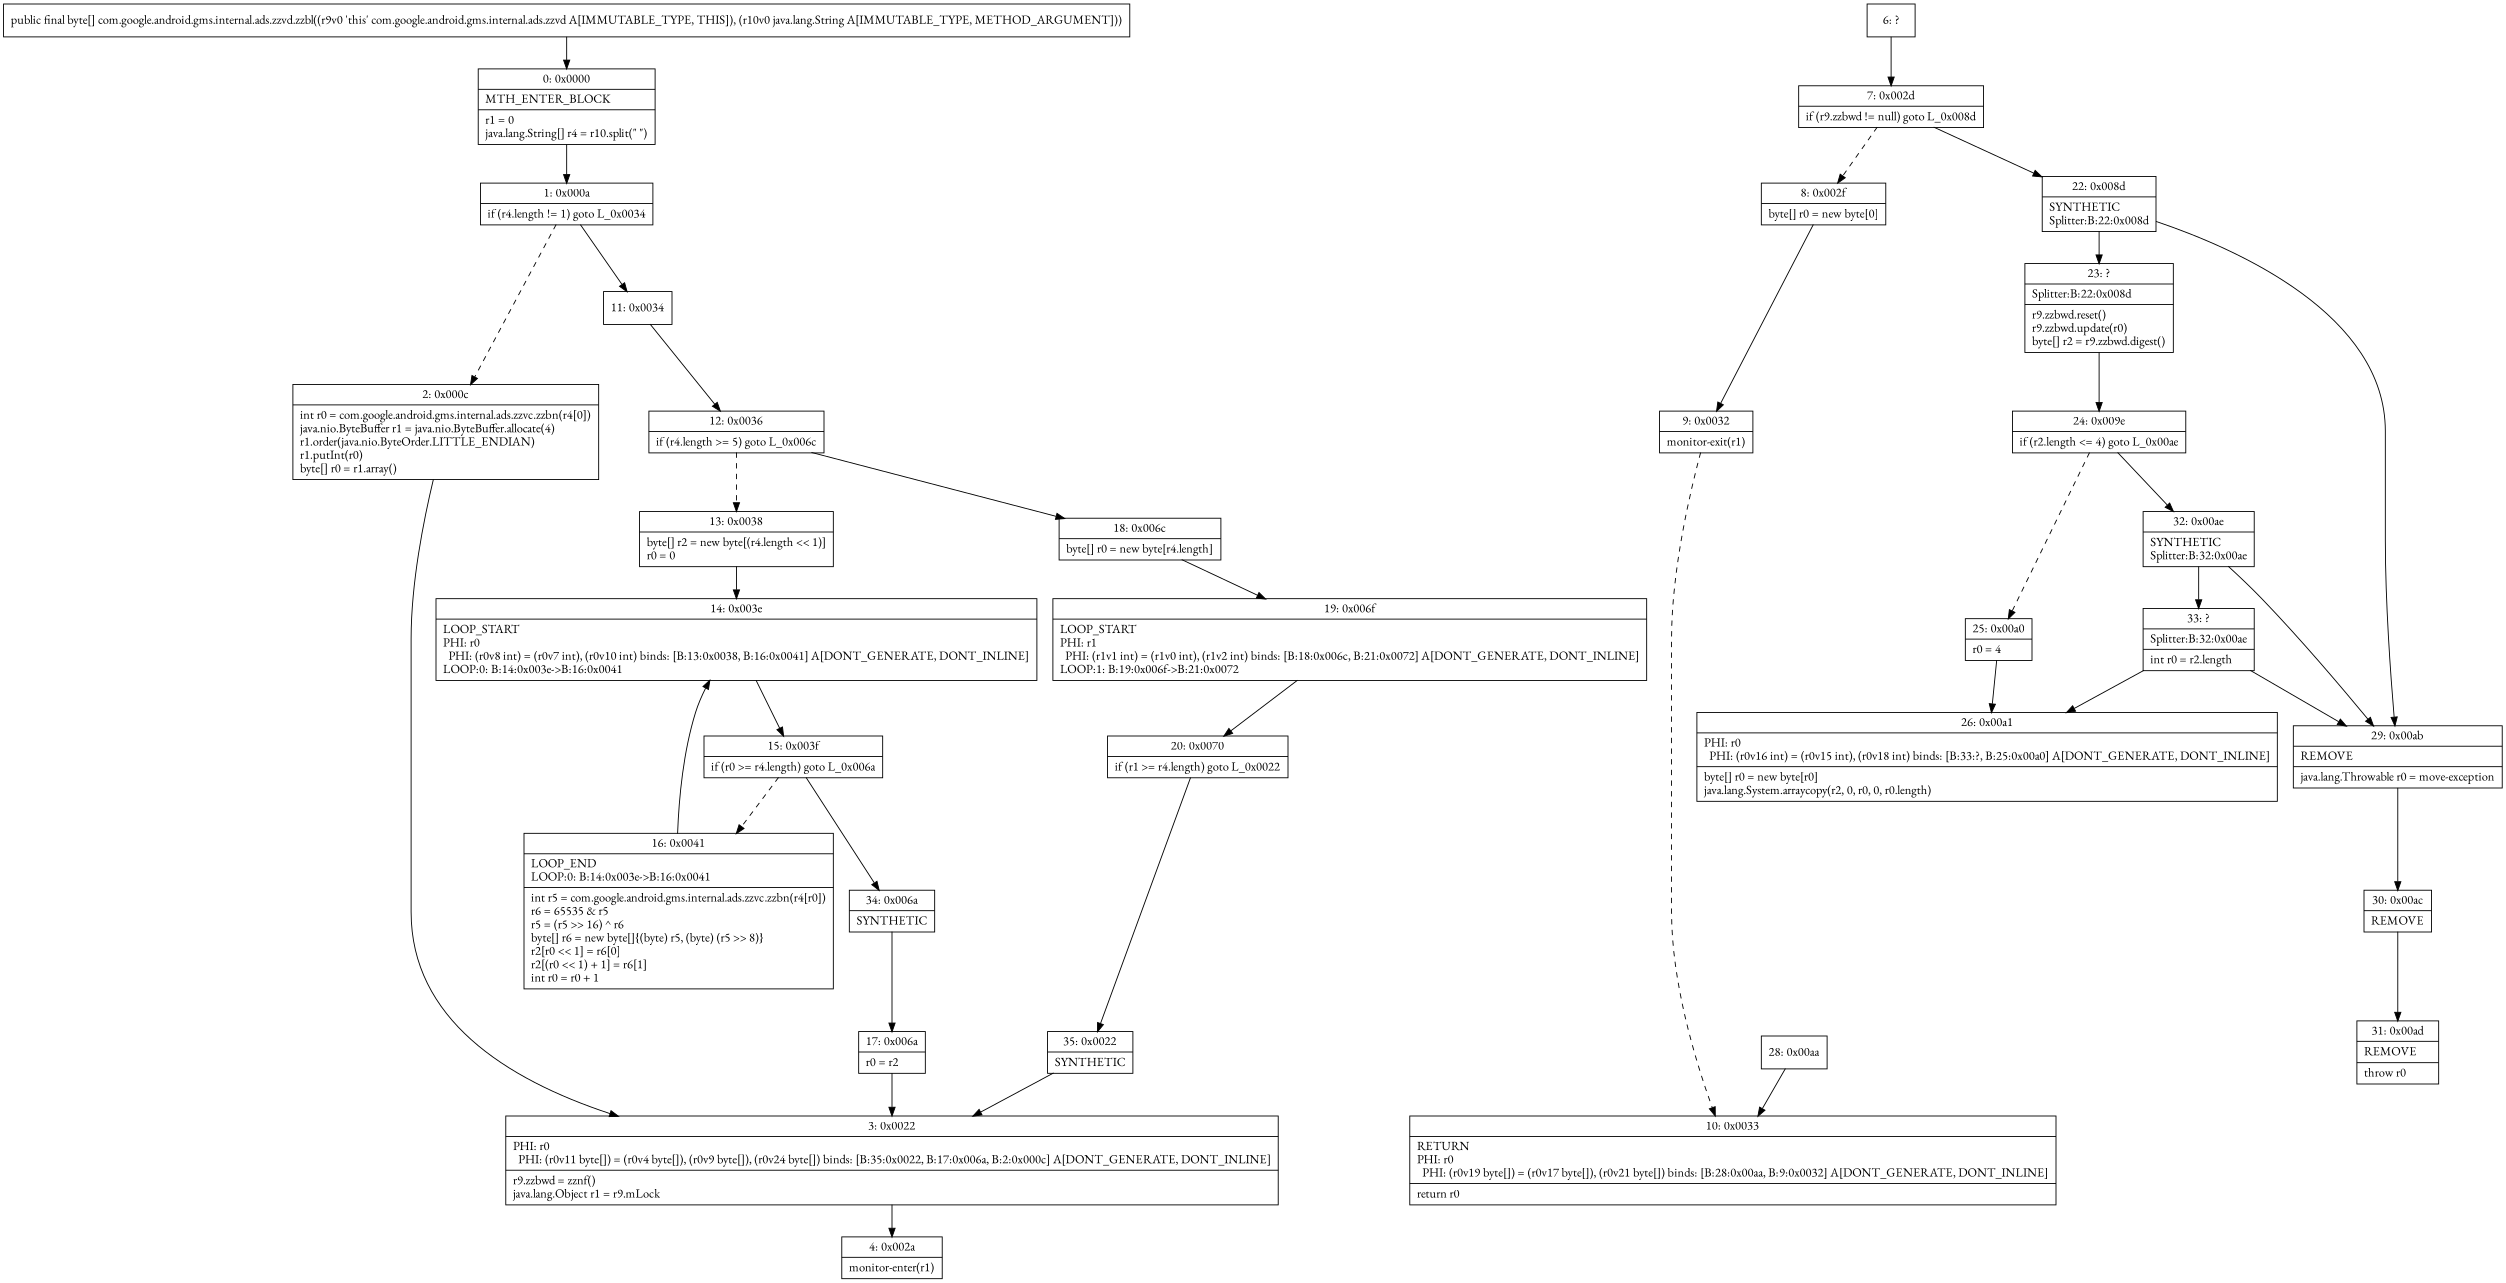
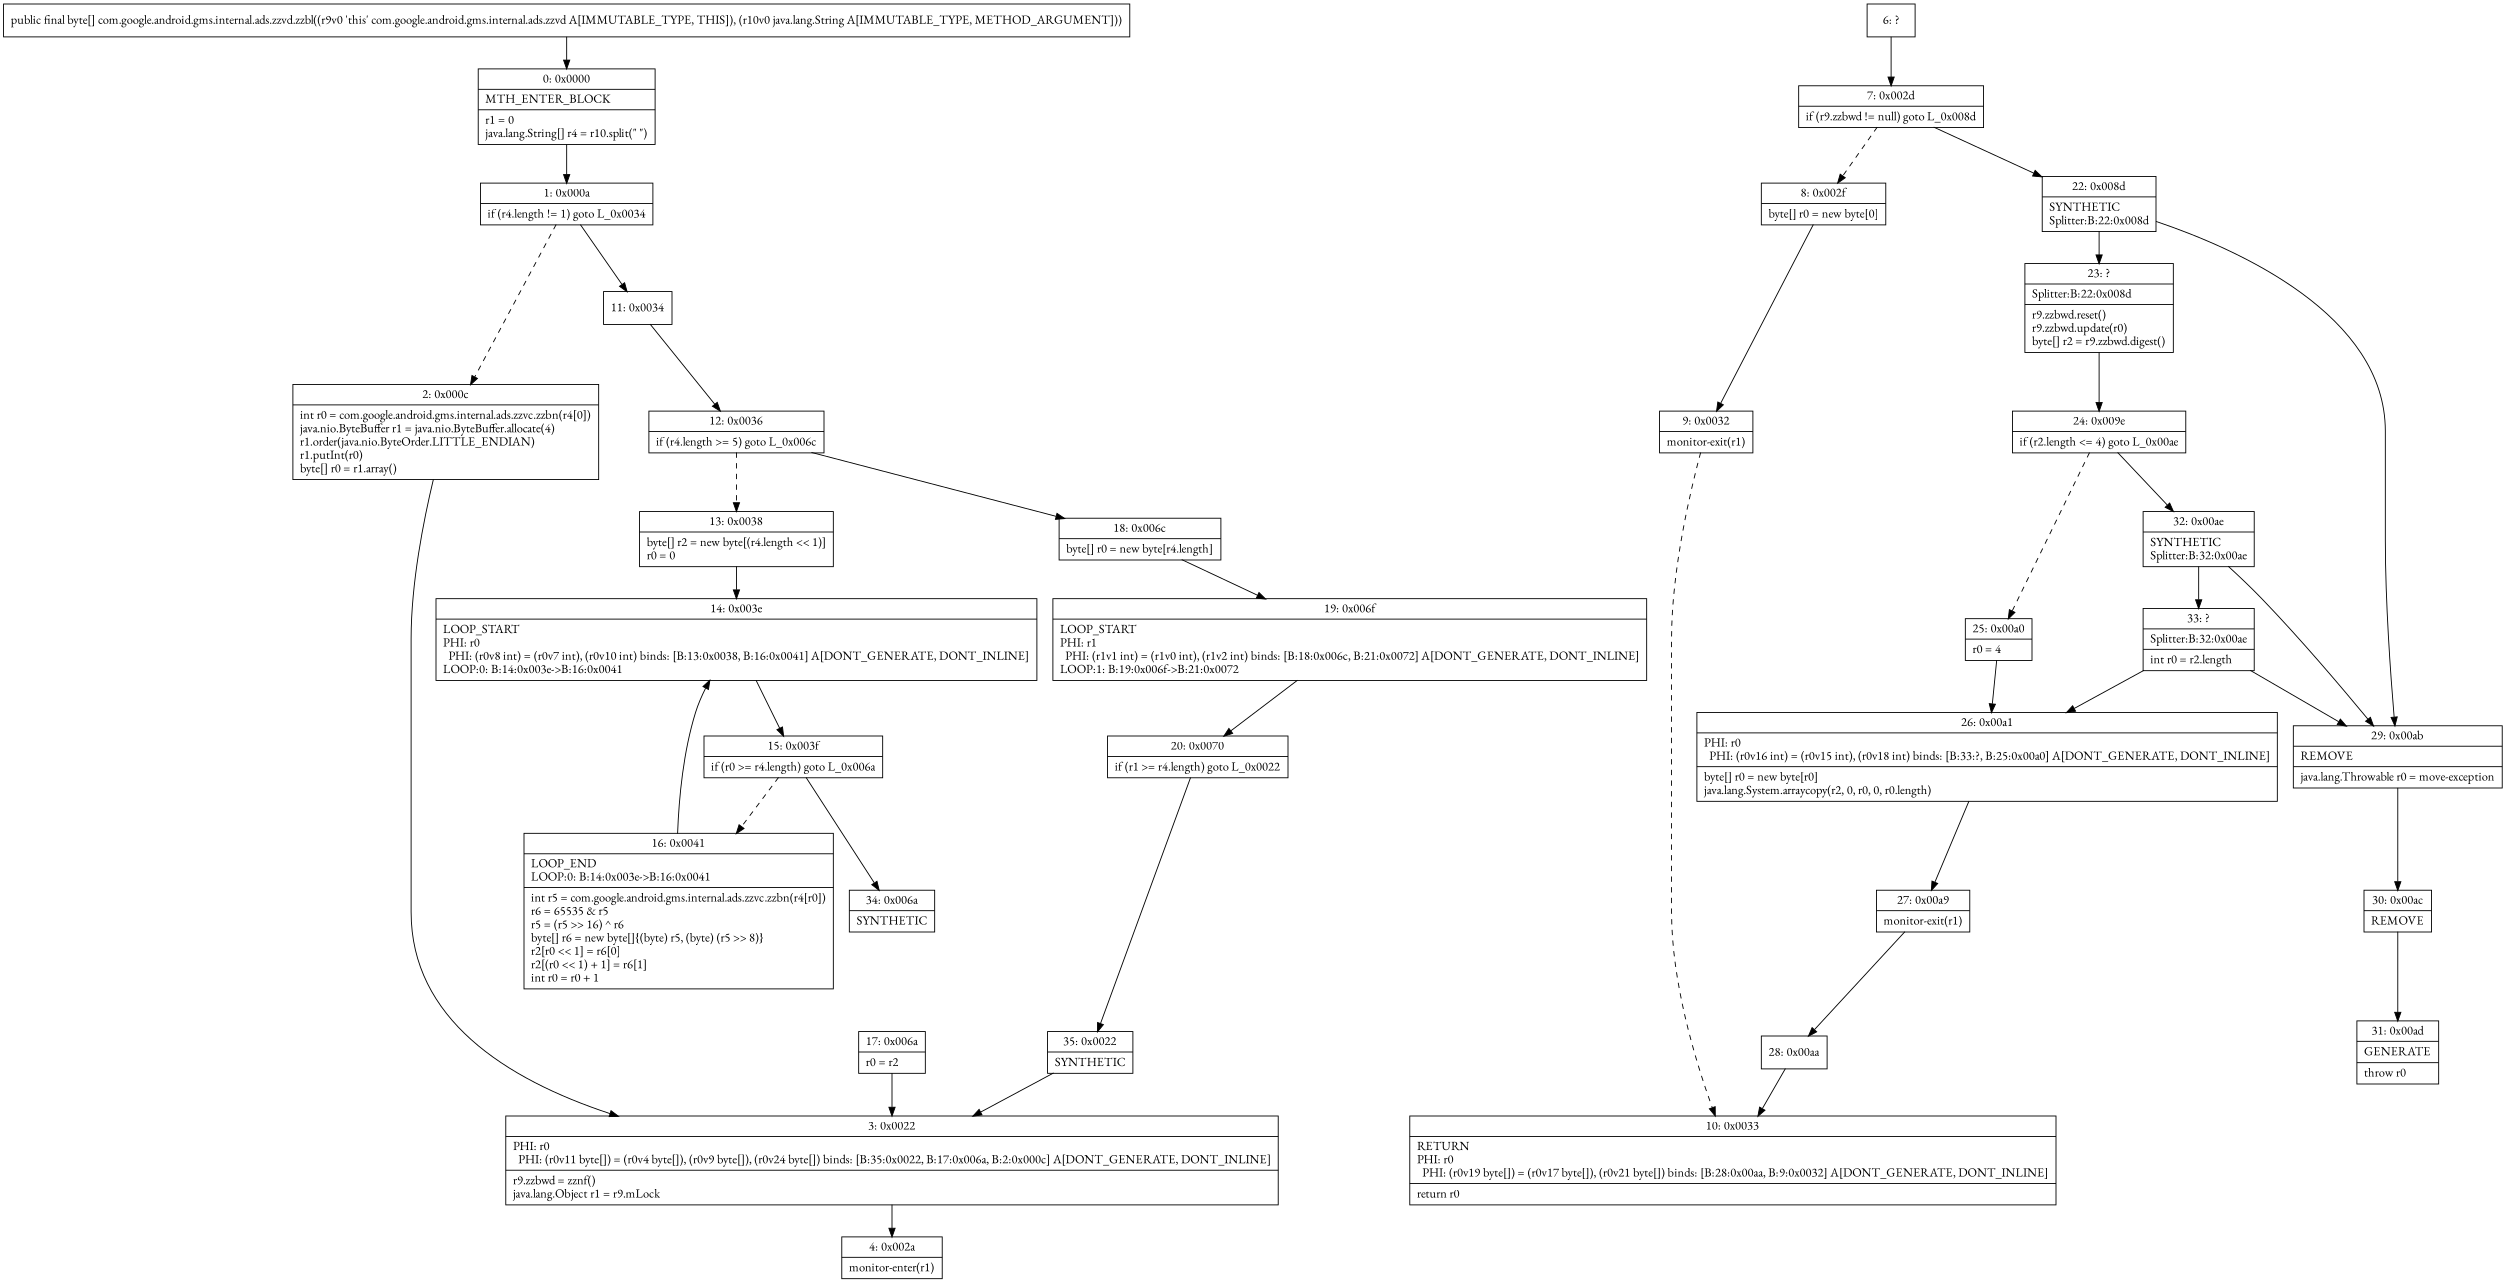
node "27: 0x00a9": added
edge "34: 0x006a" -> "17: 0x006a": removed
node "31: 0x00ad": text "REMOVE" -> "GENERATE"
